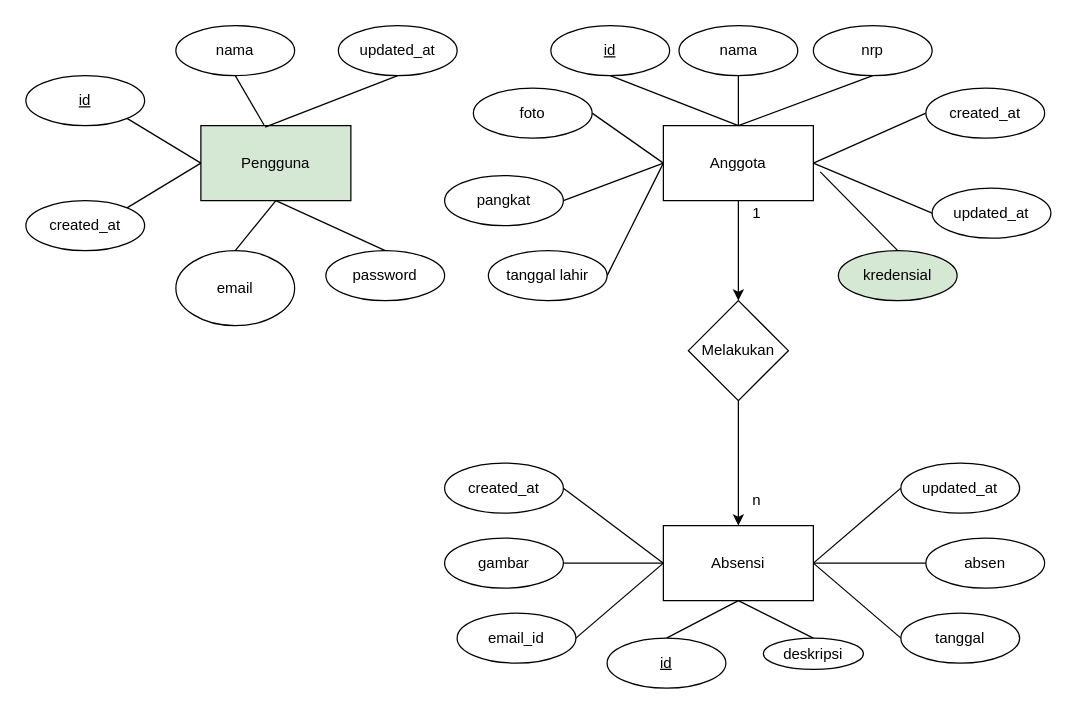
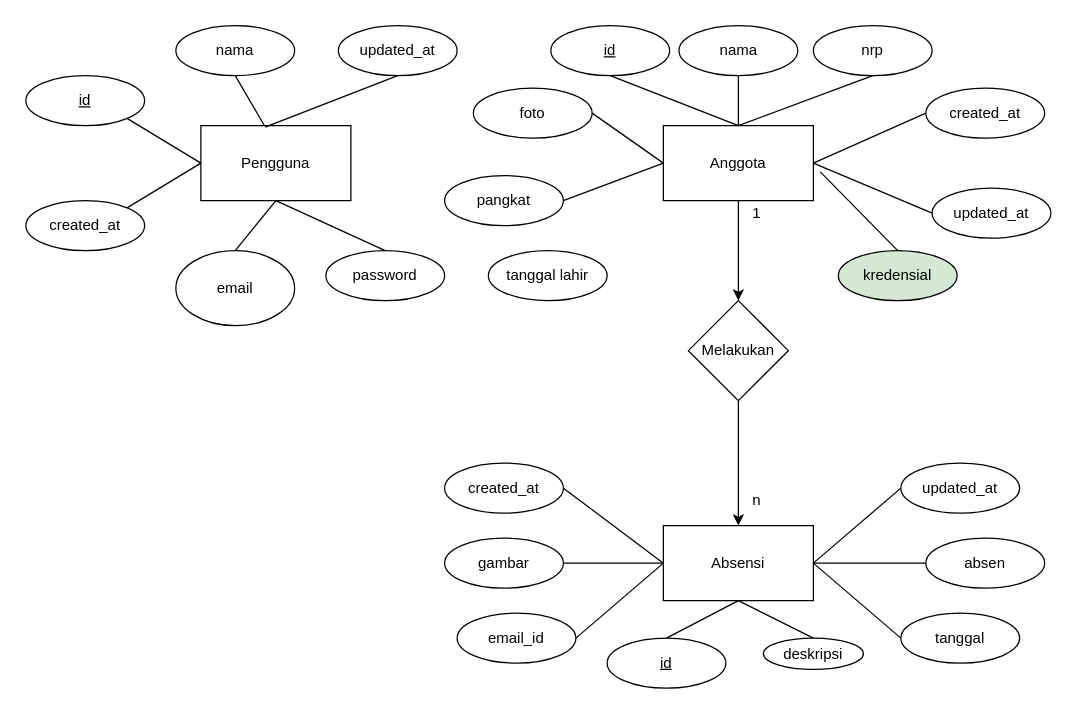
node "Pengguna": fillcolor #d5e8d4 -> #ffffff
edge "Anggota" -- "tanggal lahir": removed
